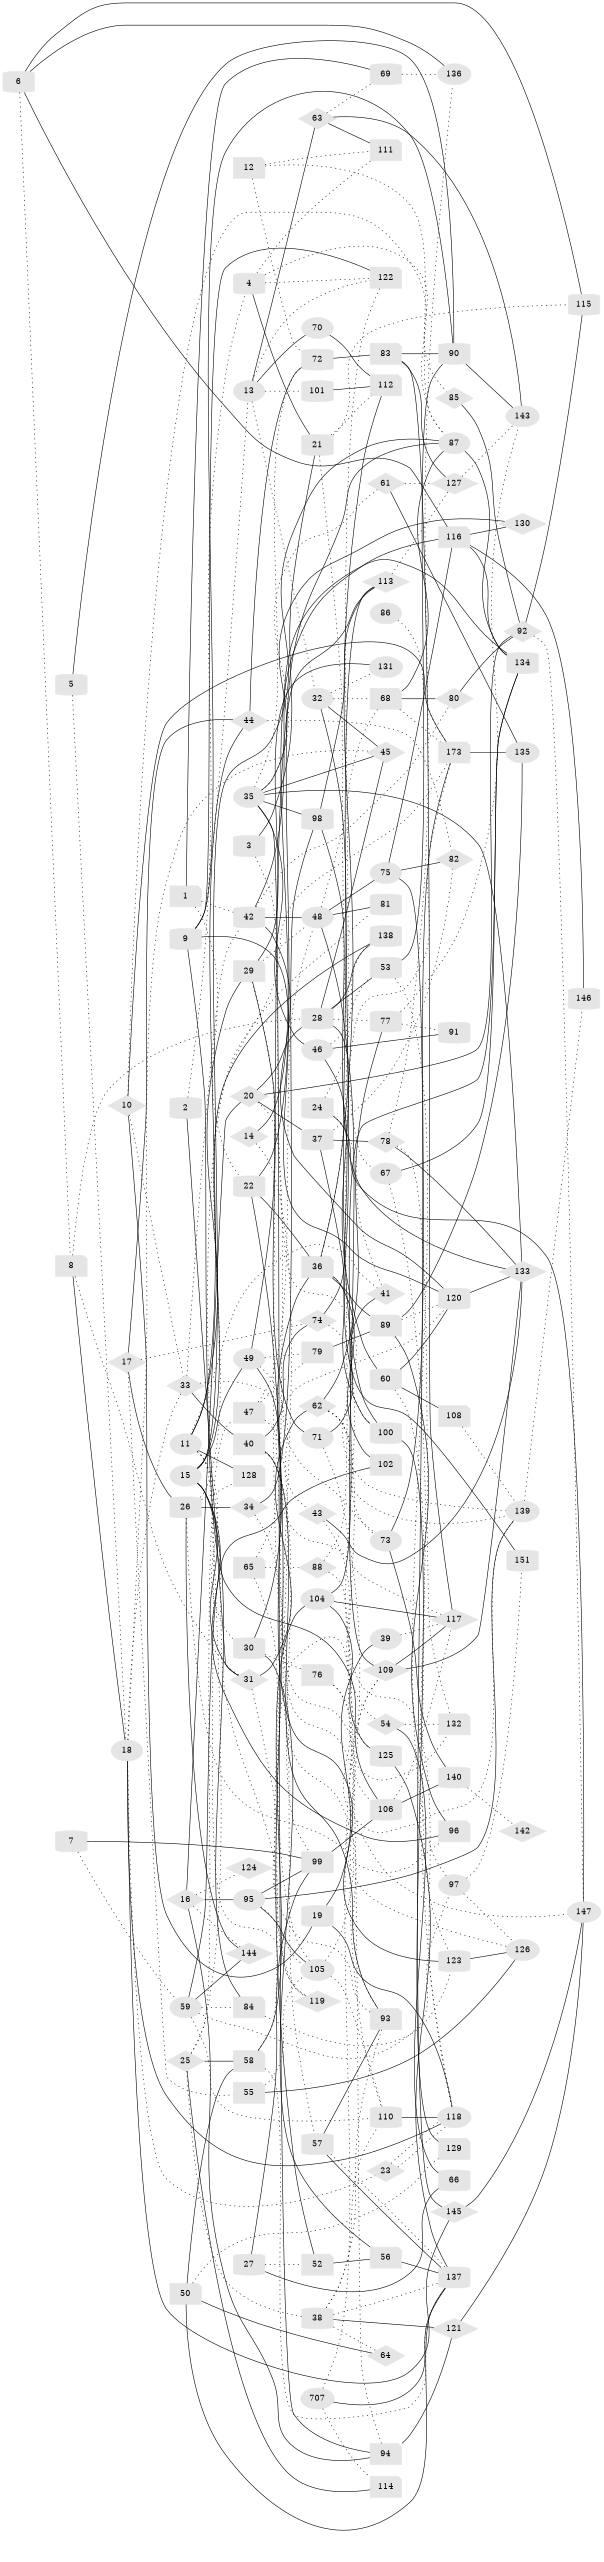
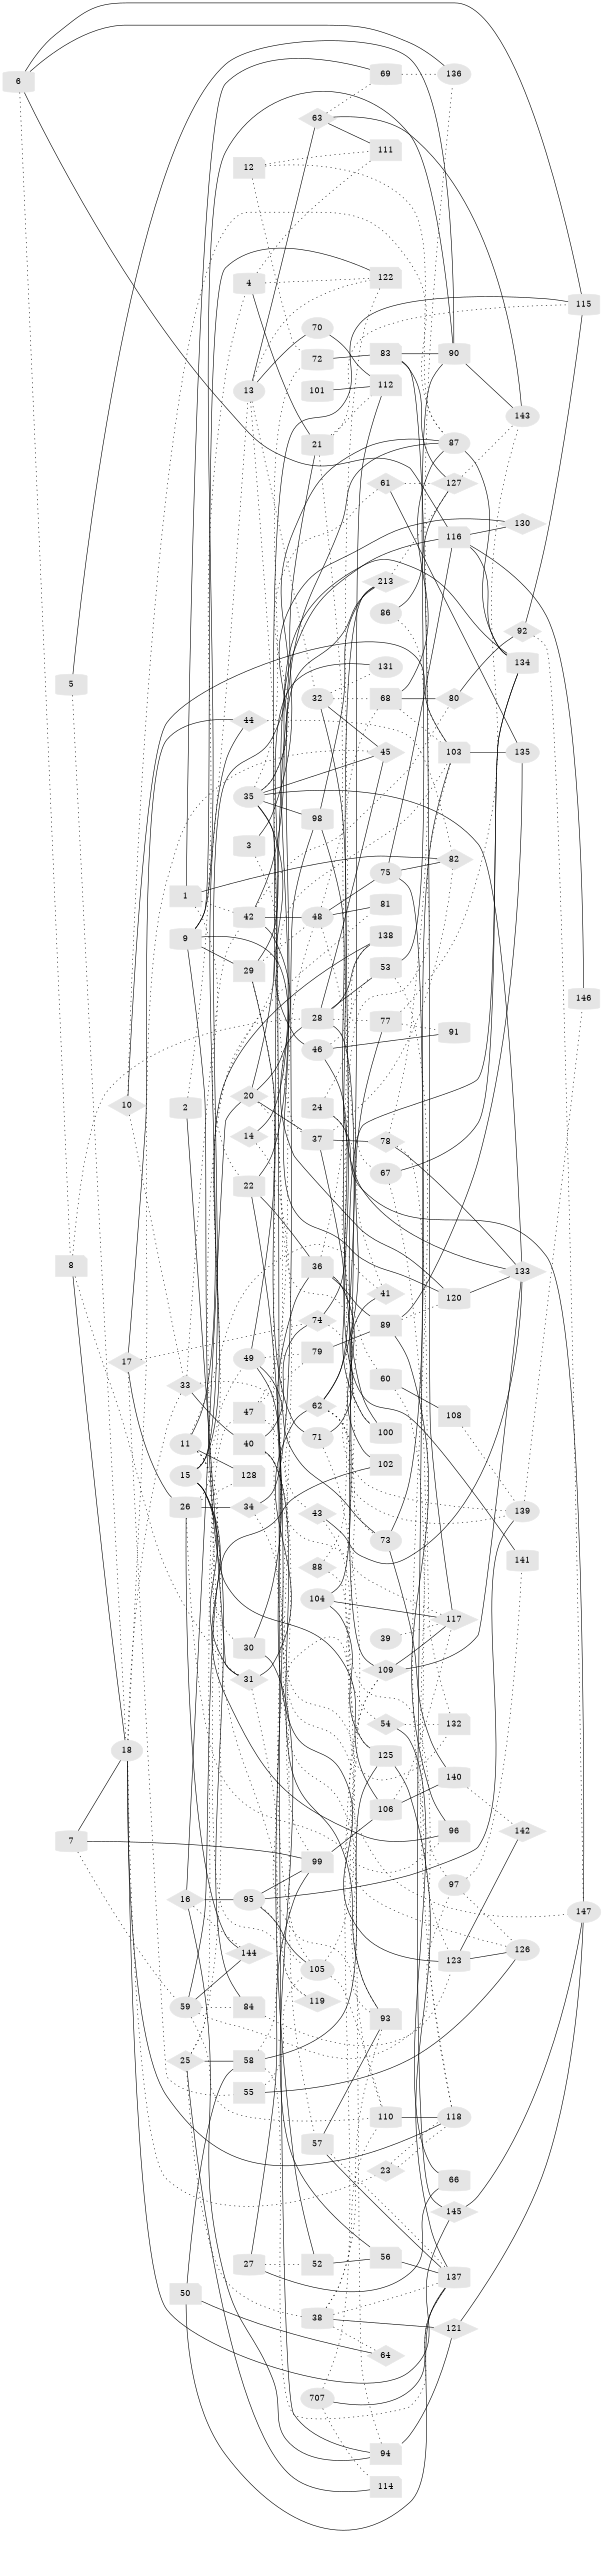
edge "13" -- "101": now "13" -- "37"
node "85": removed
edge "72" -- "44": removed
node "113": label "113" -> "213"
edge "127" -- "86": added
node "173": label "173" -> "103"
edge "82" -- "1": added
edge "112" -- "36": now "112" -- "62"
edge "92" -- "20": now "115" -- "20"
edge "48" -- "60": style solid -> dotted
edge "29" -- "11": now "29" -- "9"
edge "120" -- "60": removed
edge "49" -- "15": style solid -> dotted
edge "49" -- "73": style dotted -> solid
node "151": label "151" -> "141"
node "65": removed
node "76": removed
edge "18" -- "7": added
edge "104" -- "58": now "125" -- "58"
node "124": removed
edge "142" -- "123": added
node "19": removed
node "129": removed
